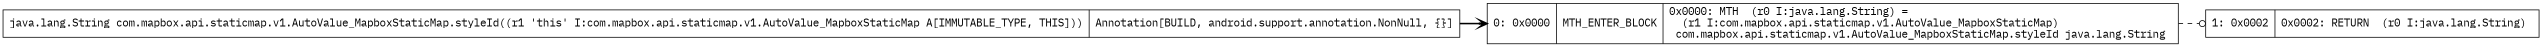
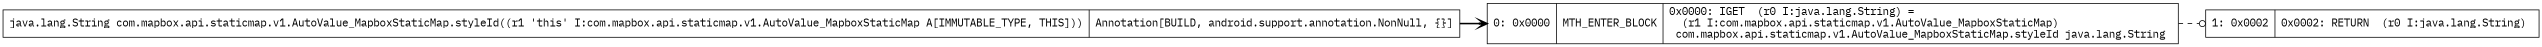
node "0: 0x0000": text "0x0000: MTH  (r0 I:java.lang.String) =" -> "0x0000: IGET  (r0 I:java.lang.String) ="
